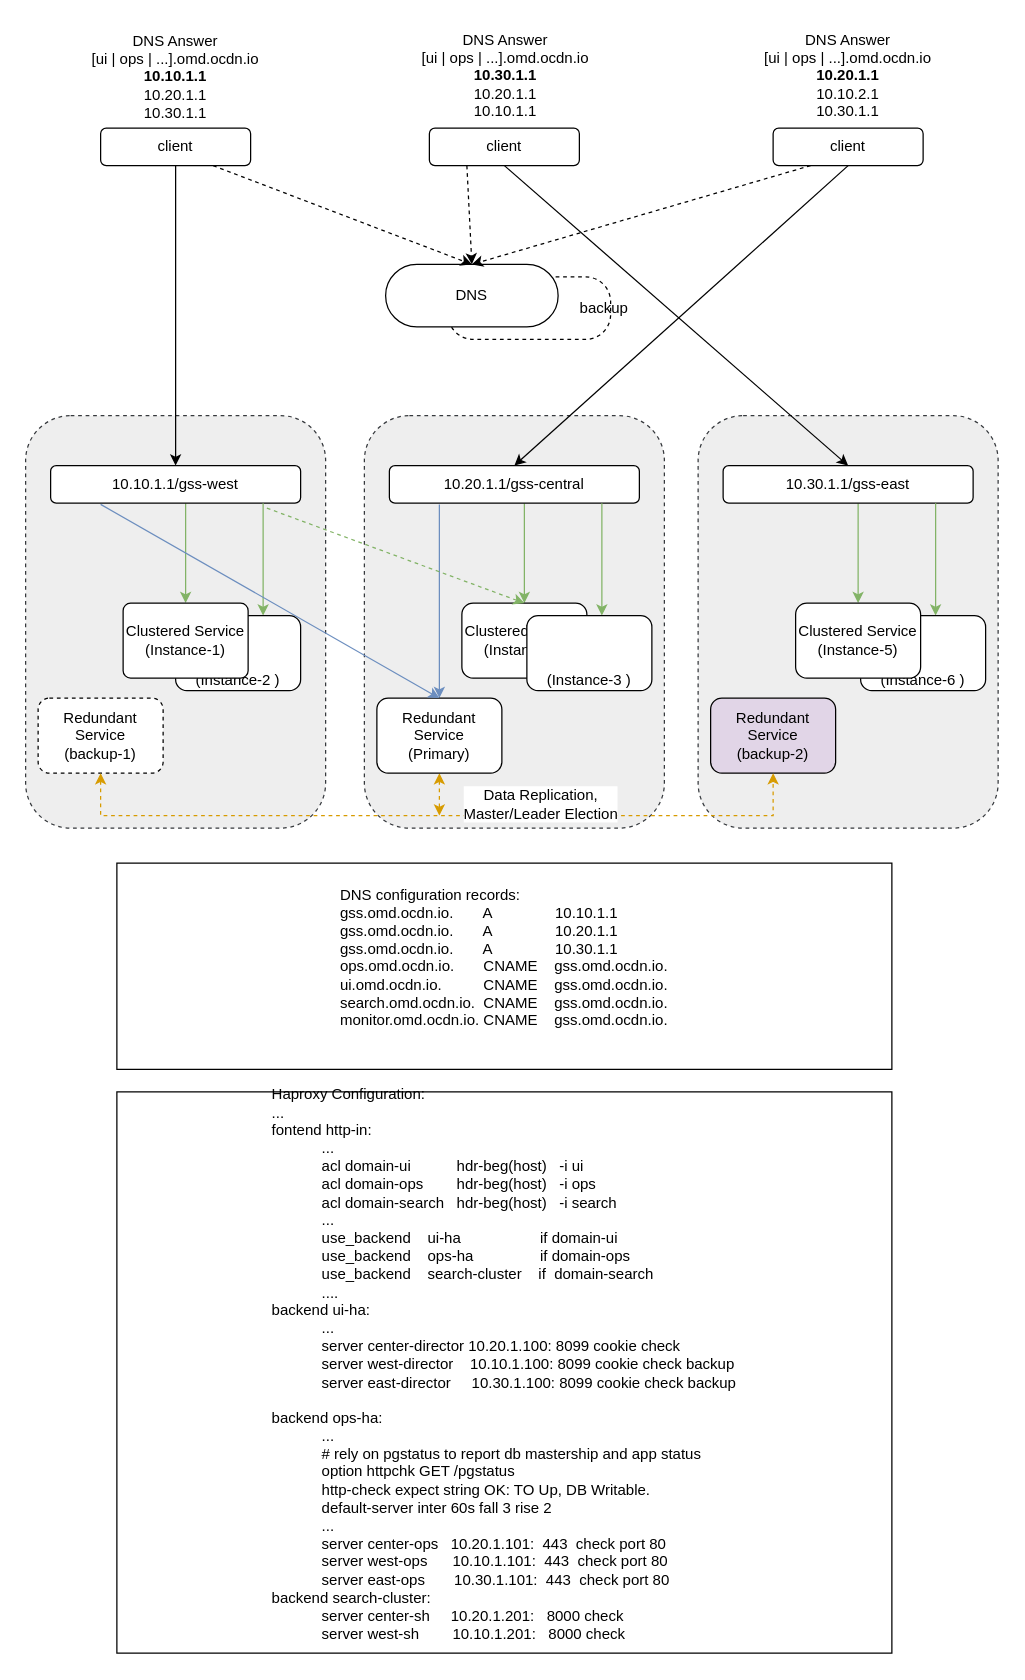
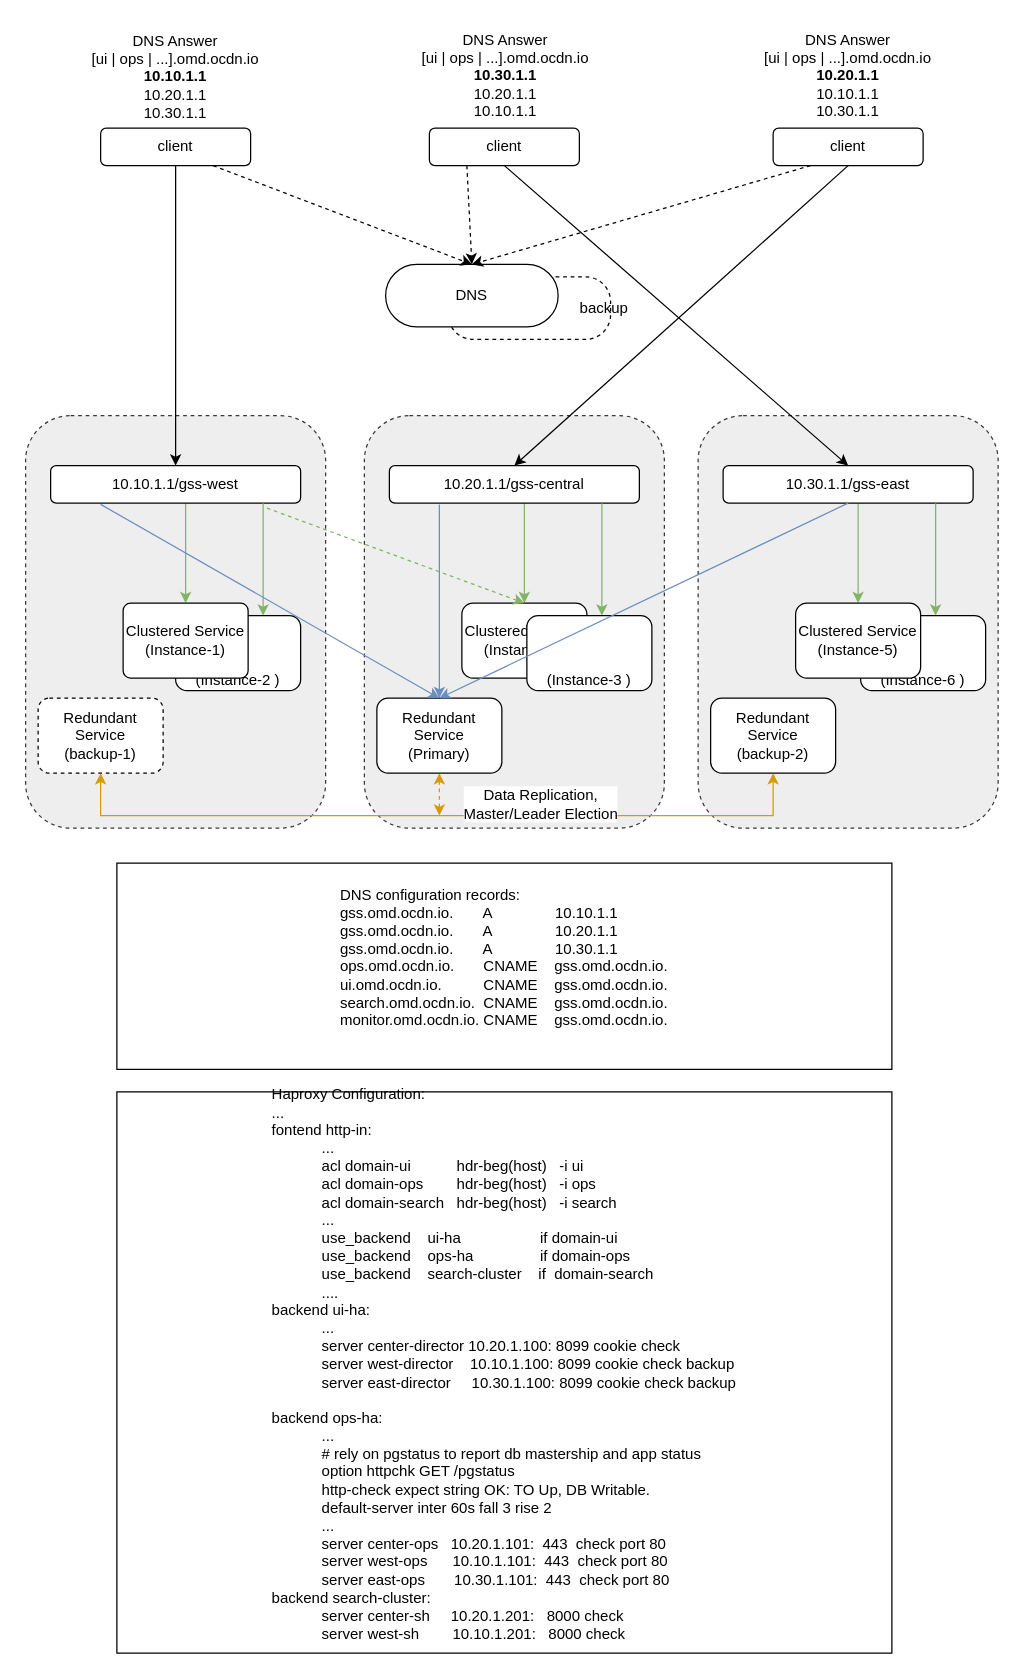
node "DNS Answer [ui | ops | ...].omd.ocdn.io 10.20.1.1 10.10.2.1 10.30.1.1": label "DNS Answer [ui | ops | ...].omd.ocdn.io 10.20.1.1 10.10.2.1 10.30.1.1" -> "DNS Answer [ui | ops | ...].omd.ocdn.io 10.20.1.1 10.10.1.1 10.30.1.1"
edge "10.30.1.1/gss-east" -> "Redundant Service (Primary)": added
node "Redundant Service (backup-2)": fillcolor #e1d5e7 -> #ffffff
edge "Redundant Service (backup-1)" -- "Redundant Service (backup-2)": style dashed -> solid
